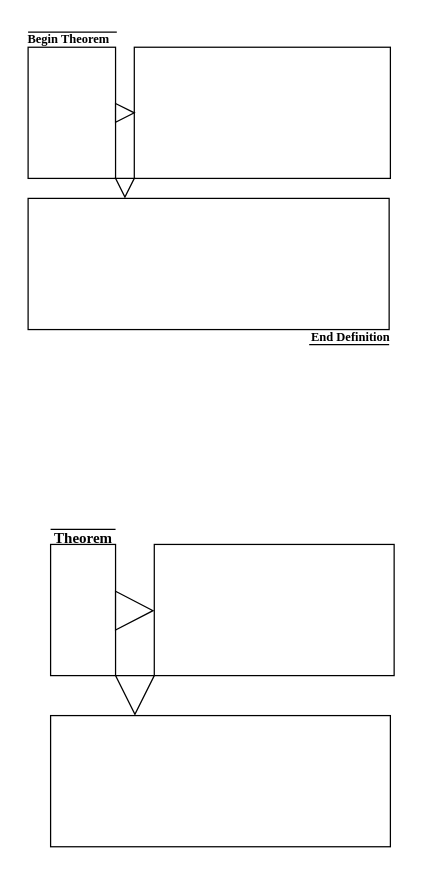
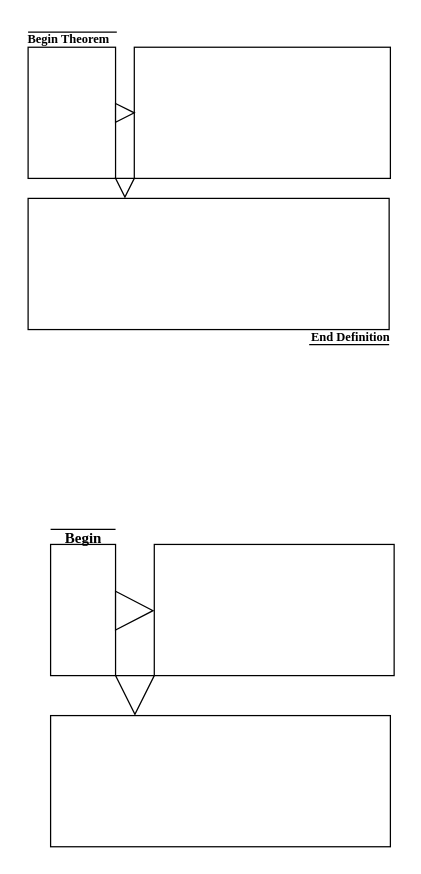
node "Theorem": label "Theorem" -> "Begin"
